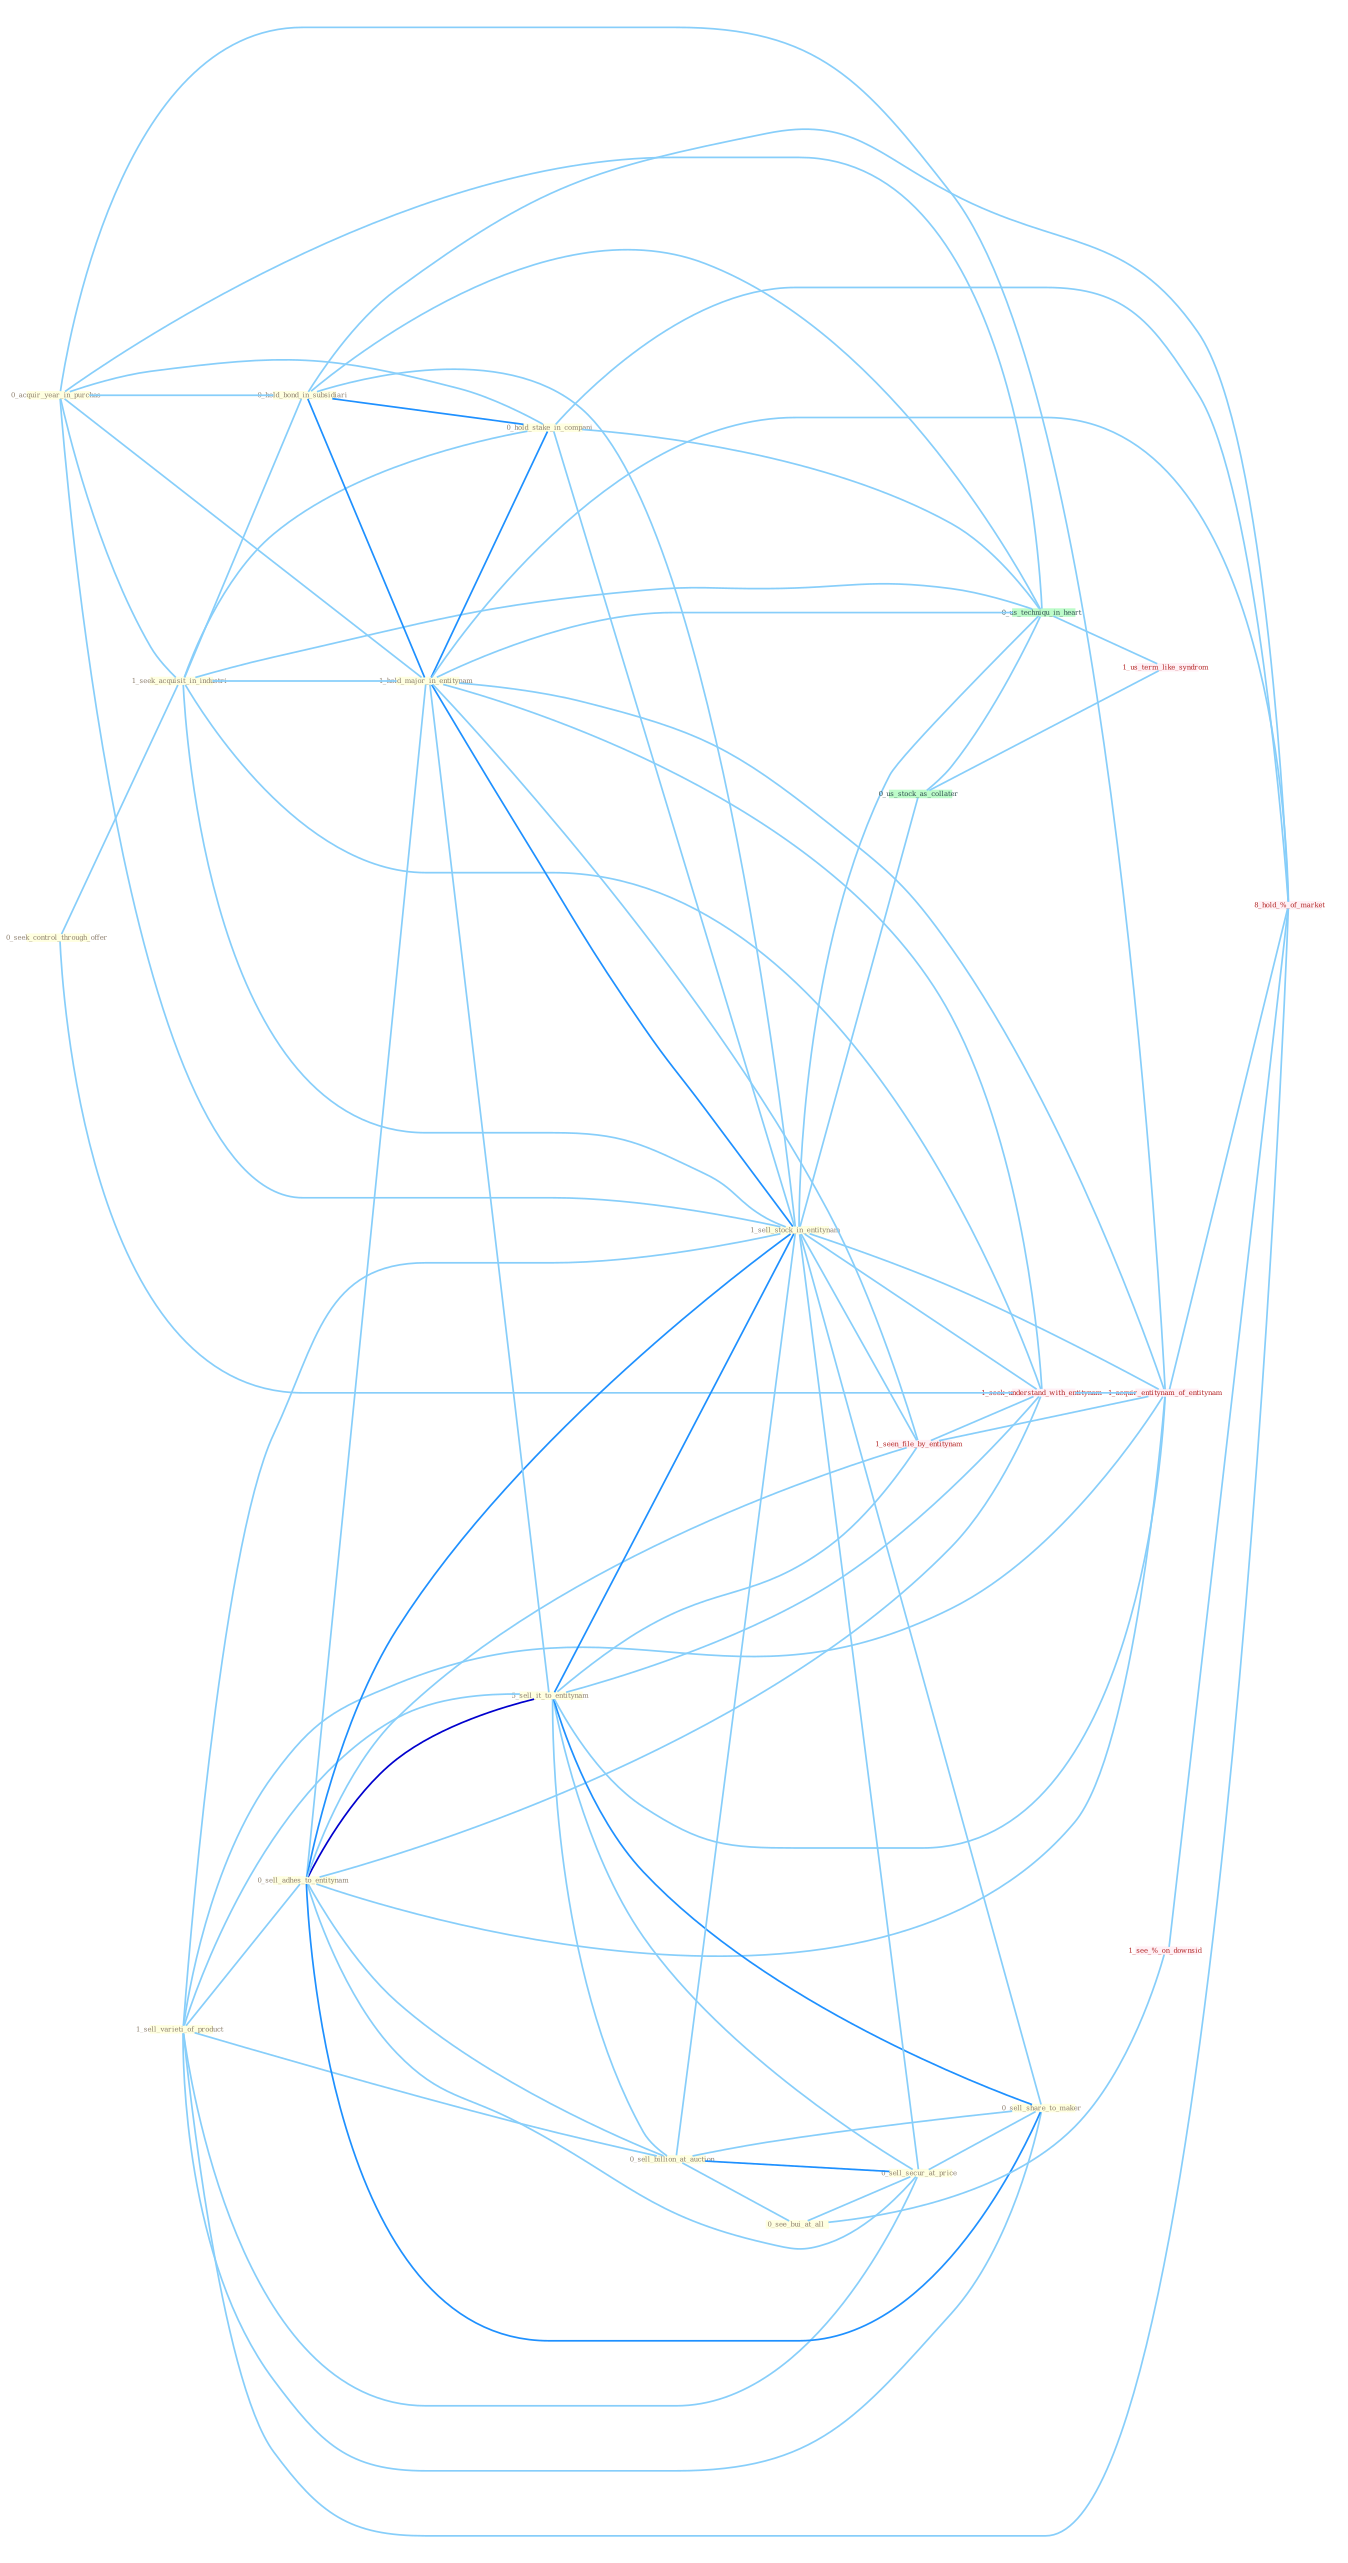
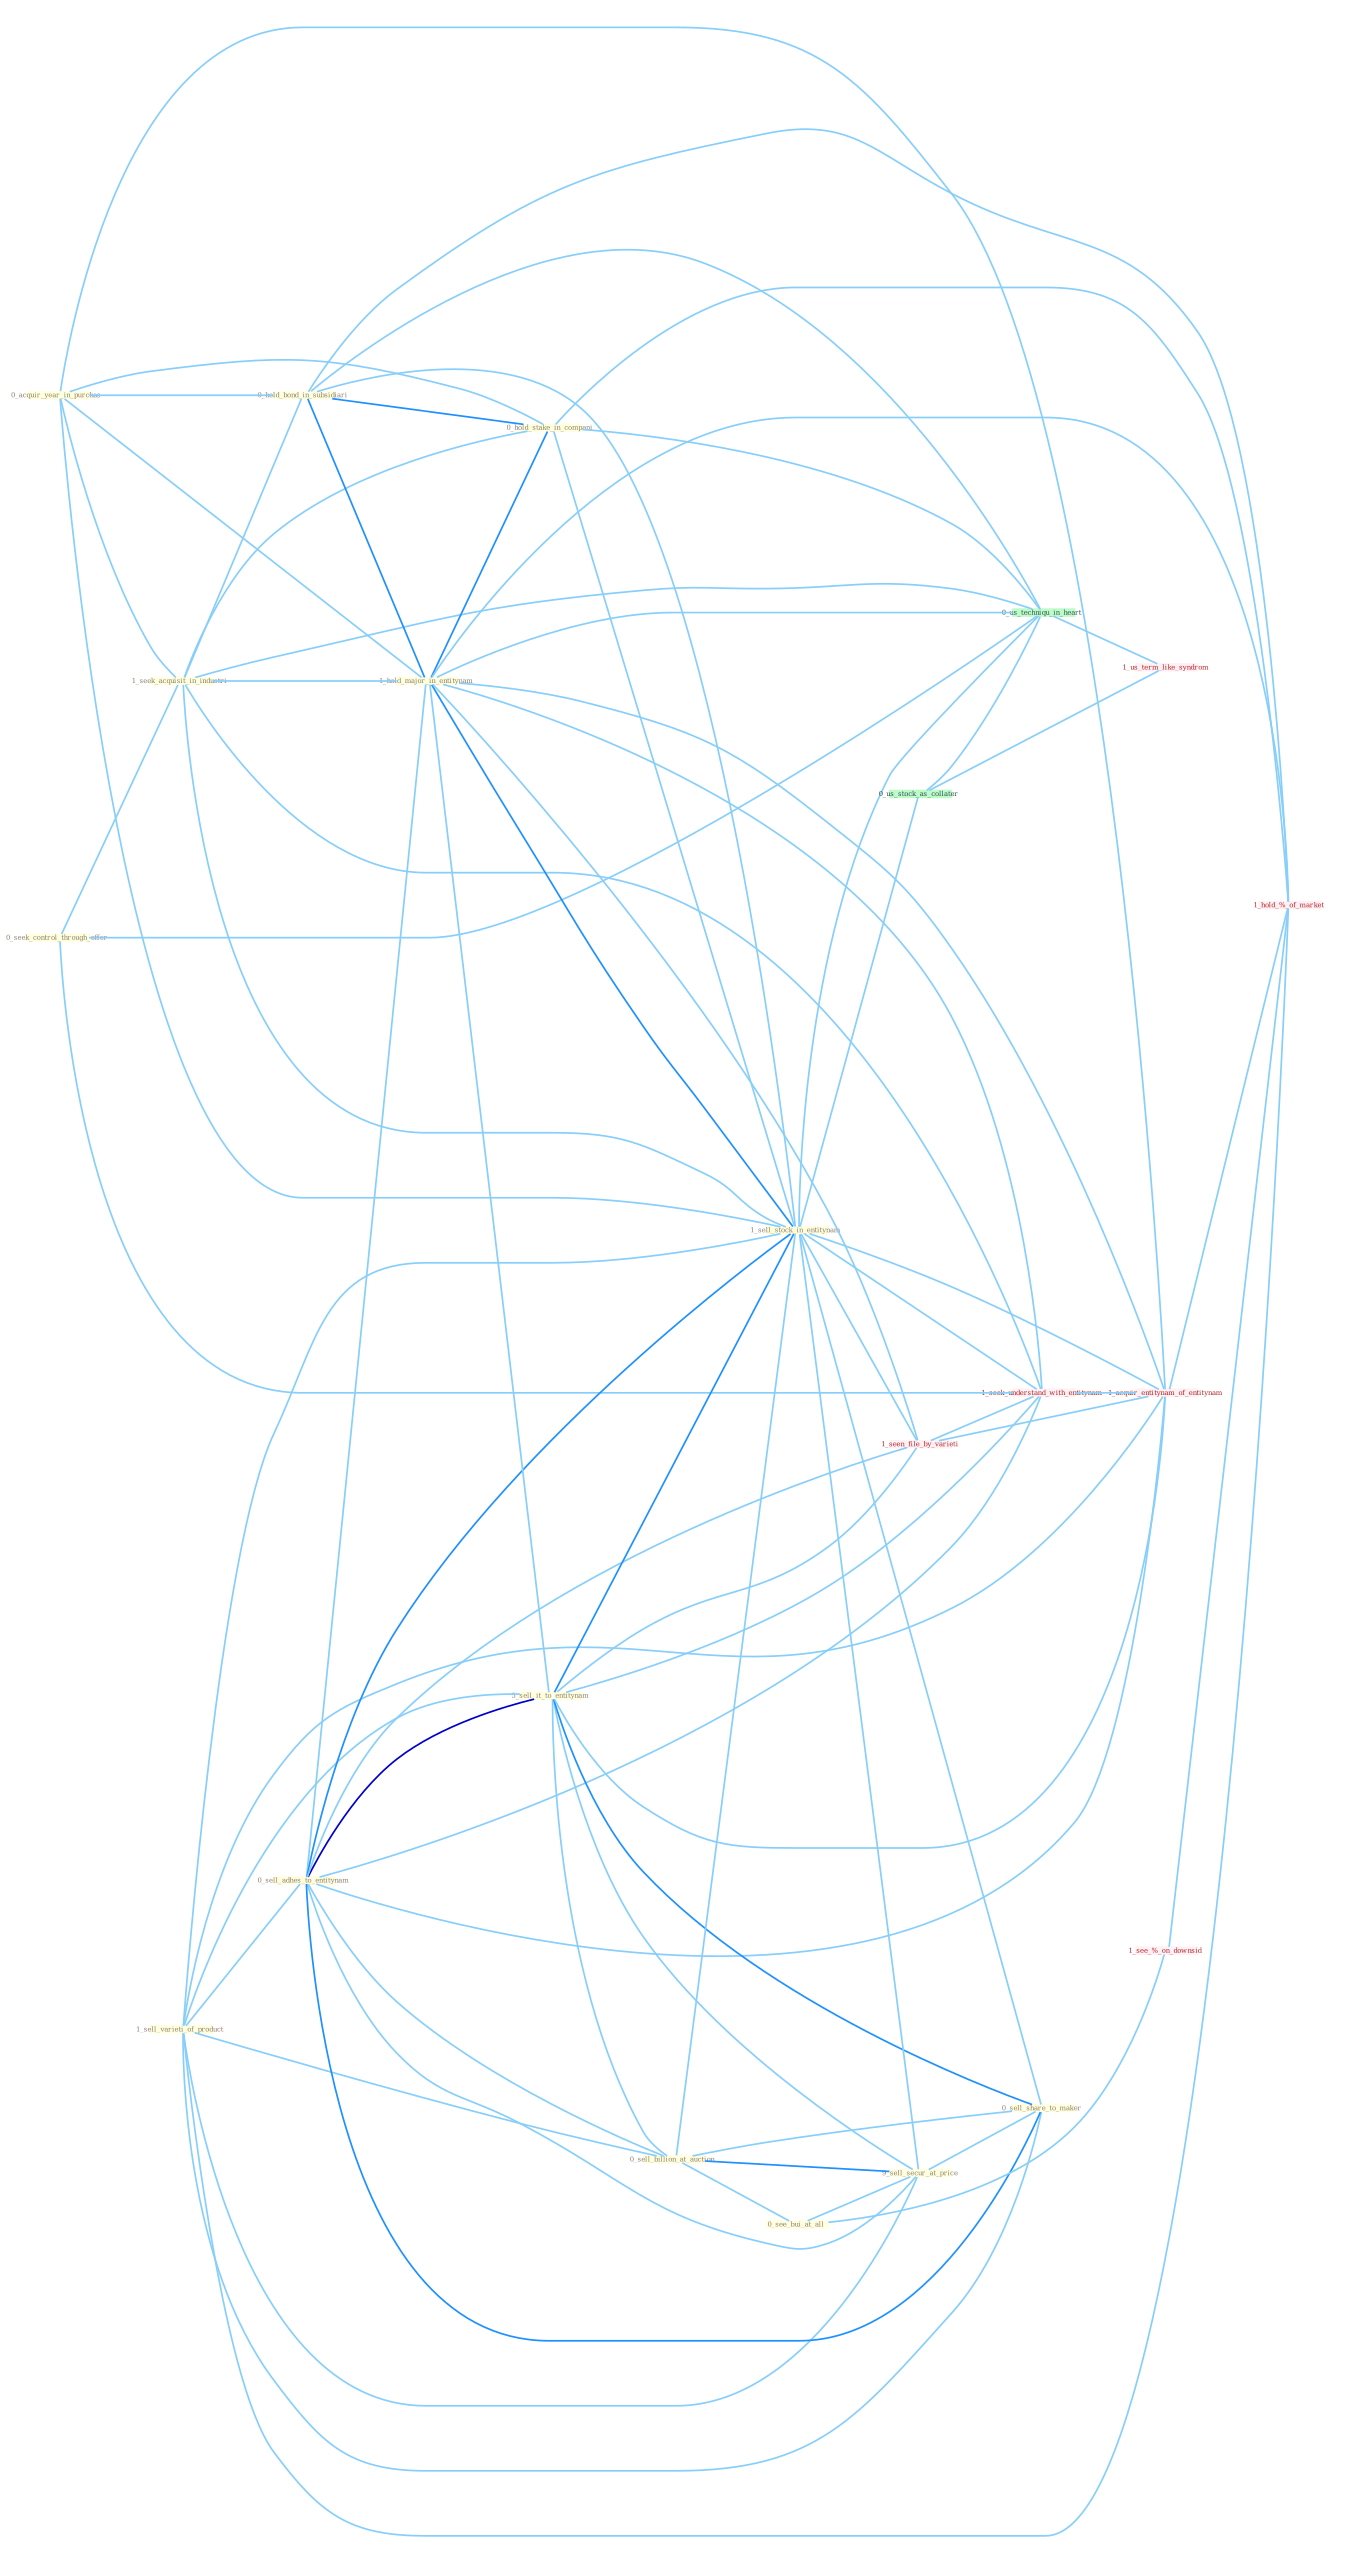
edge "0_acquir_year_in_purchas" -- "0_us_techniqu_in_heart": now "0_seek_control_through_offer" -- "0_us_techniqu_in_heart"
node "8_hold_%_of_market": label "8_hold_%_of_market" -> "1_hold_%_of_market"
node "1_seen_file_by_entitynam": label "1_seen_file_by_entitynam" -> "1_seen_file_by_varieti"
node "0_sell_secur_at_price": label "0_sell_secur_at_price" -> "9_sell_secur_at_price"
